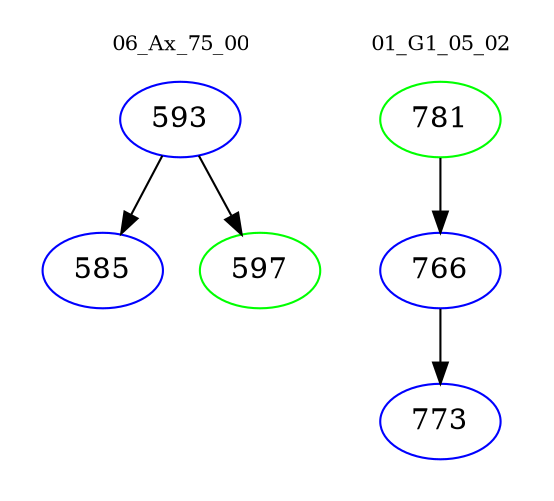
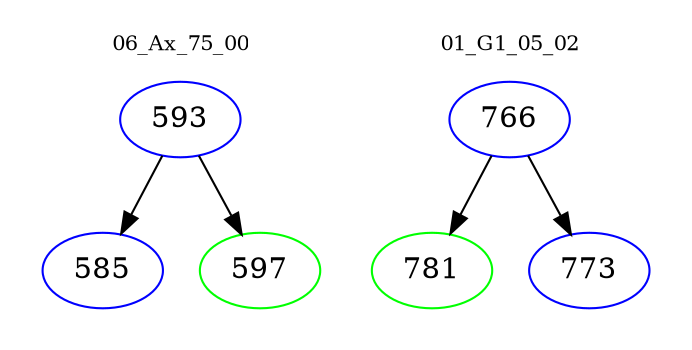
edge "781" -> "766": reversed
